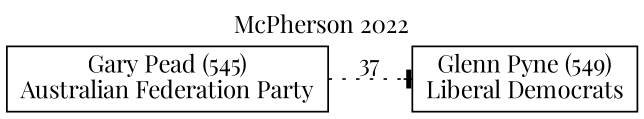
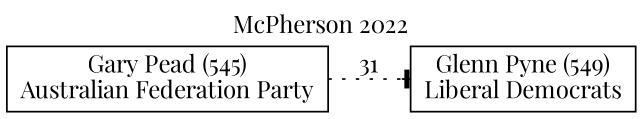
edge "Gary Pead (545) Australian Federation Party" -> "Glenn Pyne (549) Liberal Democrats": label "37" -> "31"
